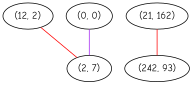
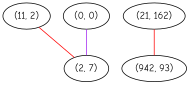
node "(12, 2)": label "(12, 2)" -> "(11, 2)"
node "(242, 93)": label "(242, 93)" -> "(942, 93)"
